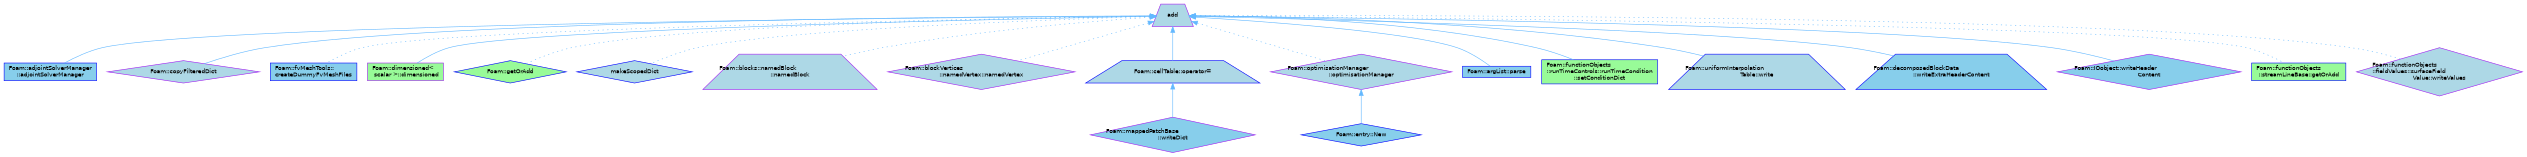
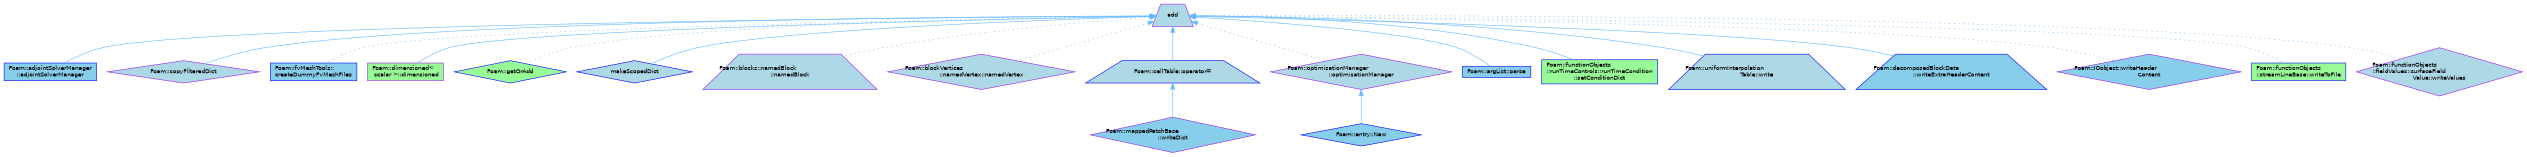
edge "Foam::IOobject::writeHeader Content" -> "add": style solid -> dotted
edge "makeScopedDict" -> "add": style dotted -> solid
node "Foam::functionObjects ::streamLineBase::getOrAdd": label "Foam::functionObjects ::streamLineBase::getOrAdd" -> "Foam::functionObjects ::streamLineBase::writeToFile"
